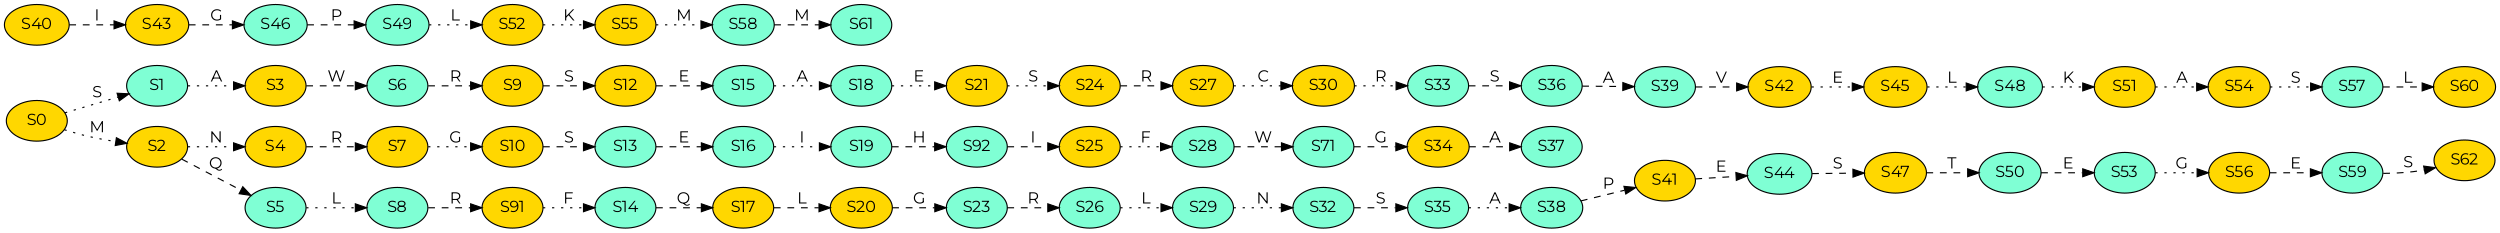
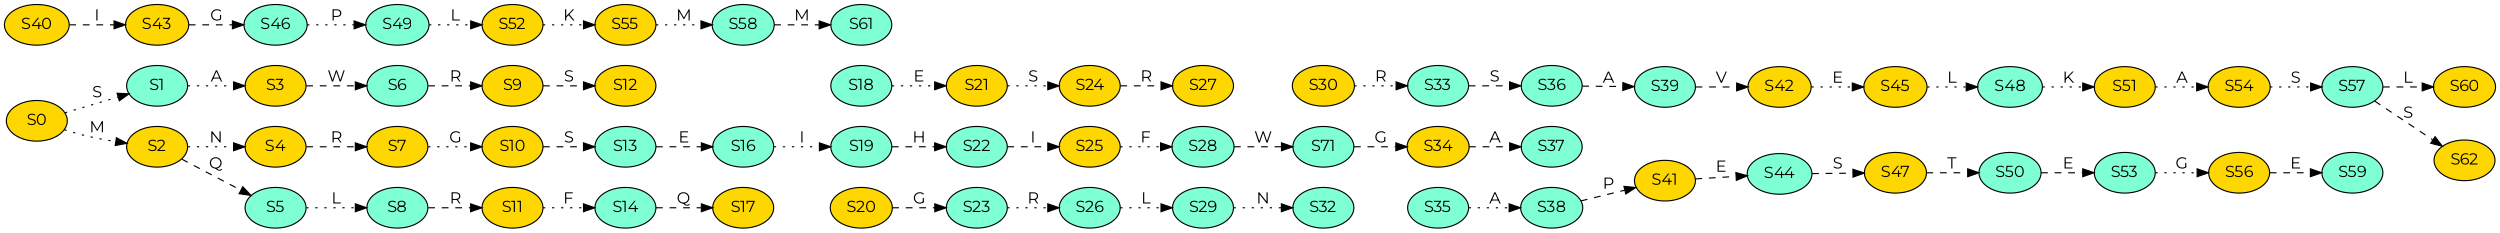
edge "S46" -> "S49": style dashed -> dotted
node "S15": removed
edge "S27" -> "S30": removed, label "C"
node "S92": label "S92" -> "S22"
edge "S59" -> "S62": now "S57" -> "S62"
node "S91": label "S91" -> "S11"
edge "S17" -> "S20": removed, label "L"
edge "S23" -> "S26": style dashed -> dotted
edge "S32" -> "S35": removed, label "S"
